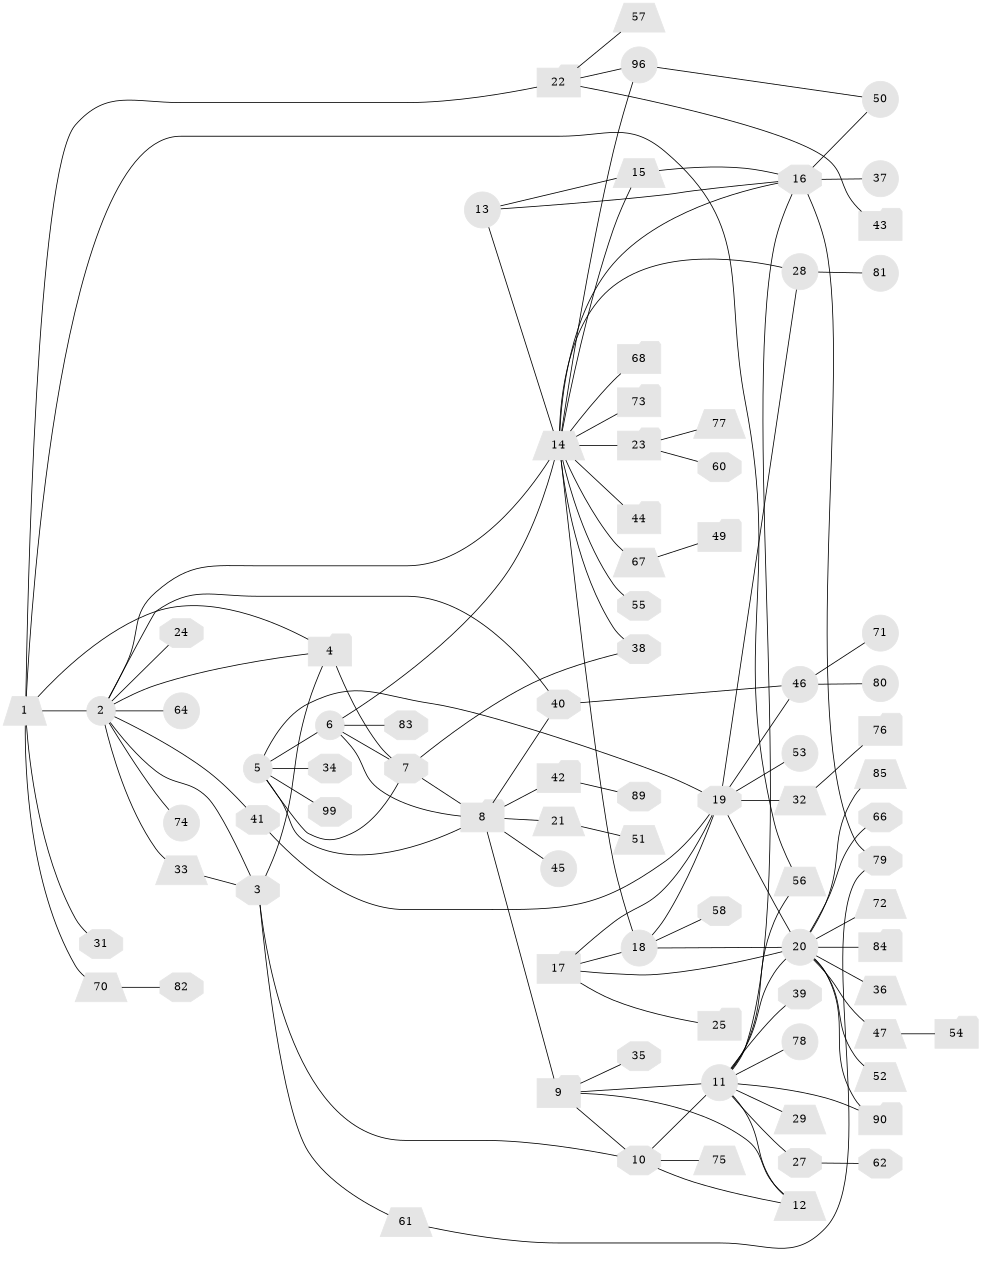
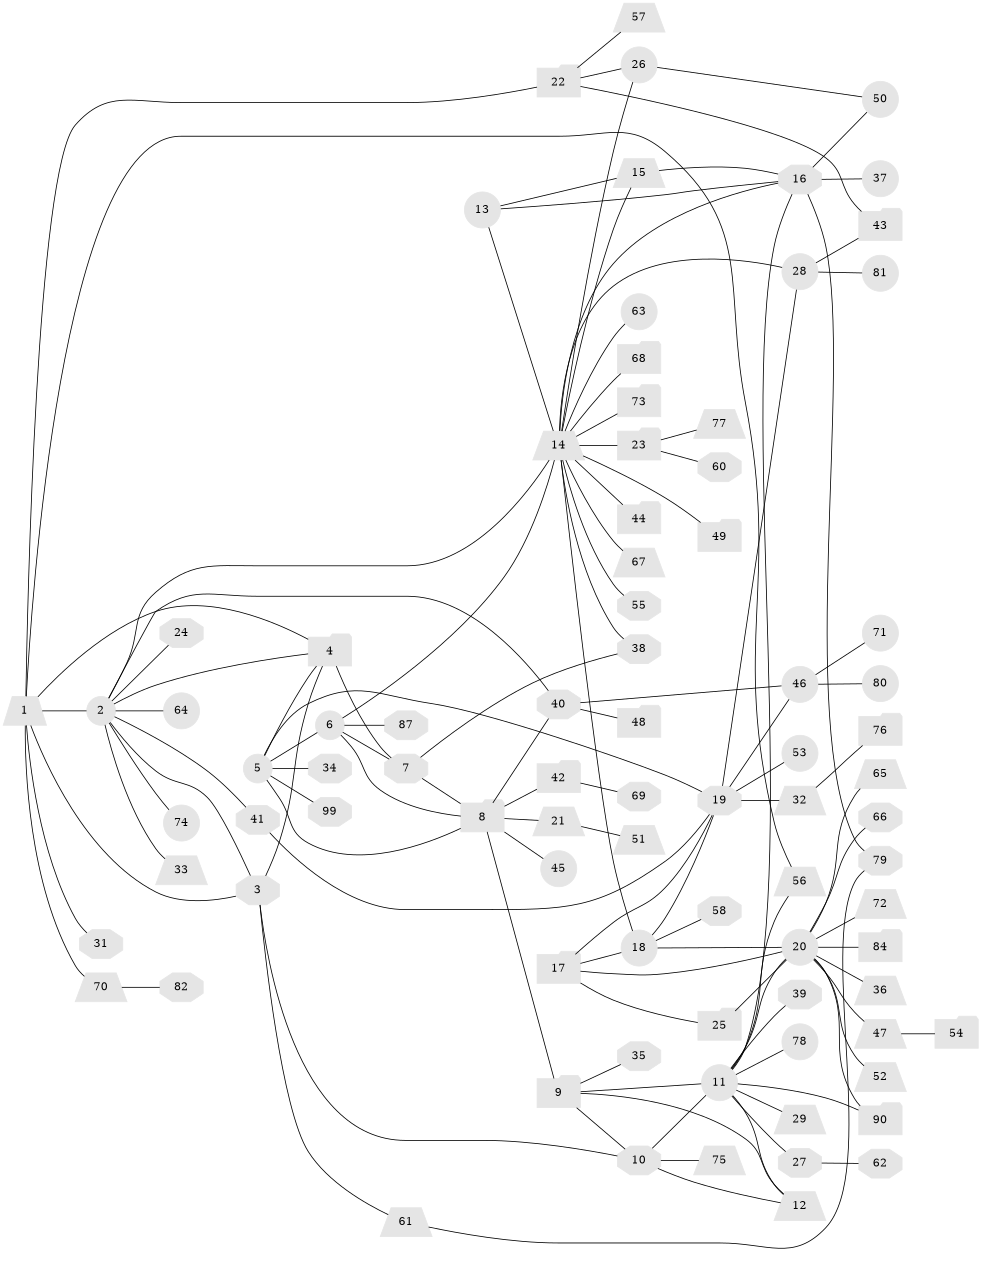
node "96": label "96" -> "26"
edge "43" -- "28": added
node "63": added
edge "49" -- "67": now "49" -- "14"
node "48": added
node "83": label "83" -> "87"
node "85": label "85" -> "65"
node "89": label "89" -> "69"
edge "5" -- "7": now "5" -- "4"
edge "19" -- "20": now "25" -- "20"
edge "33" -- "3": now "1" -- "3"
